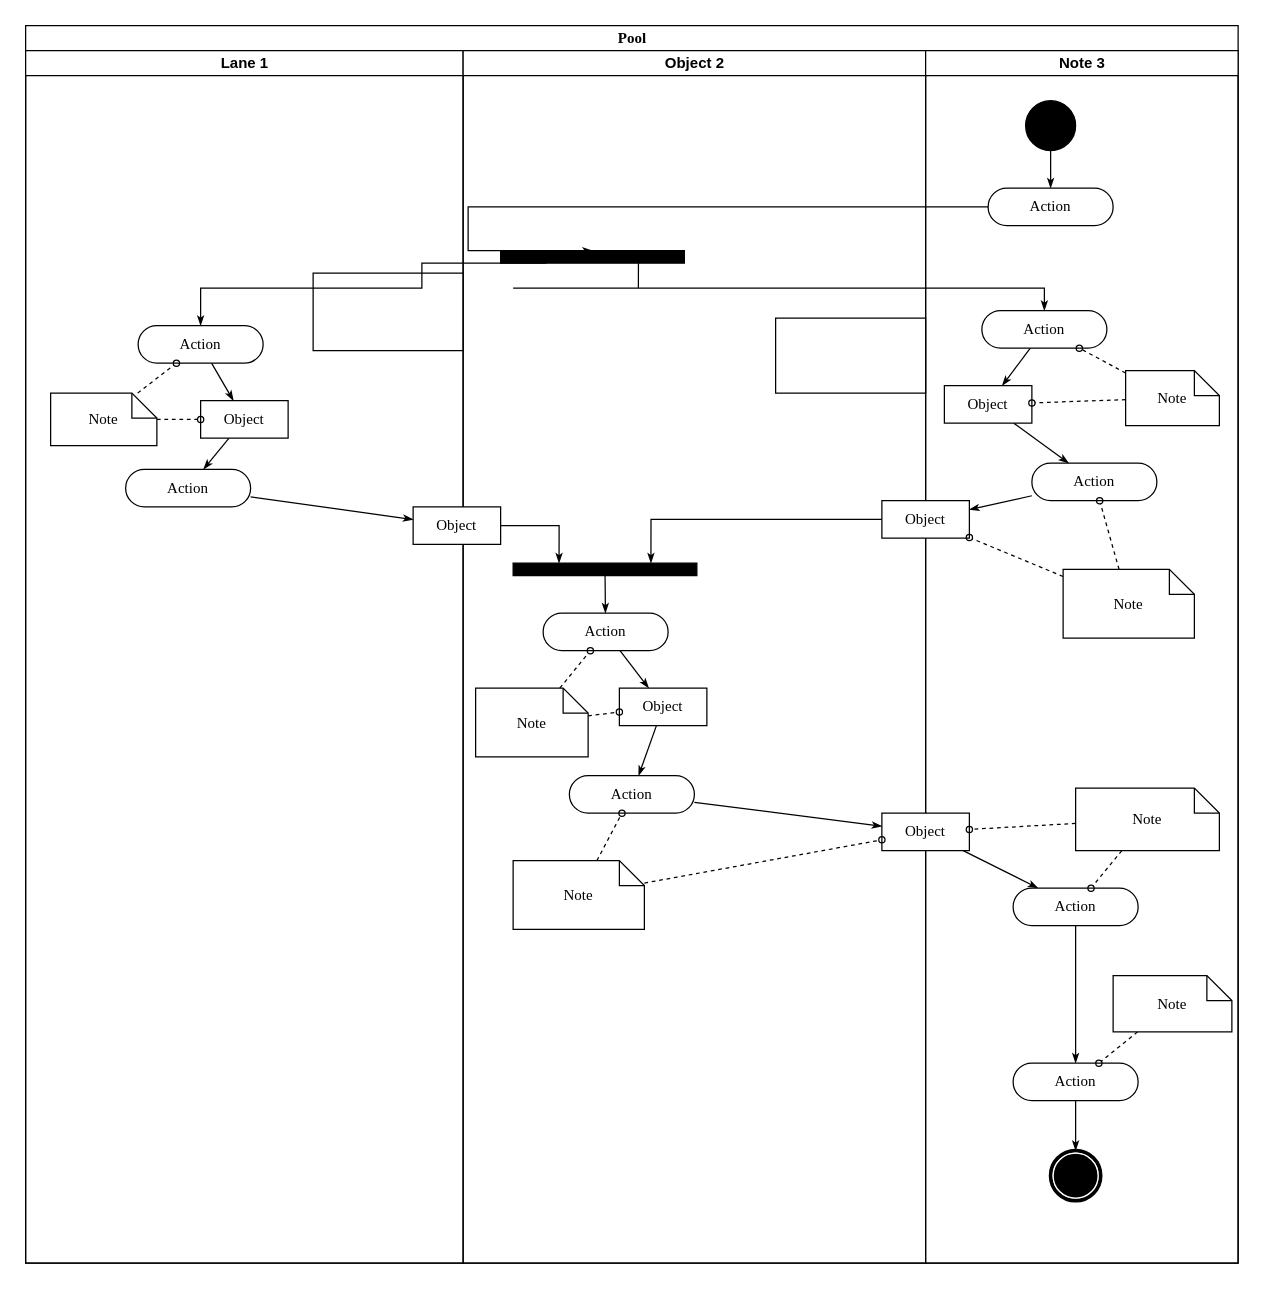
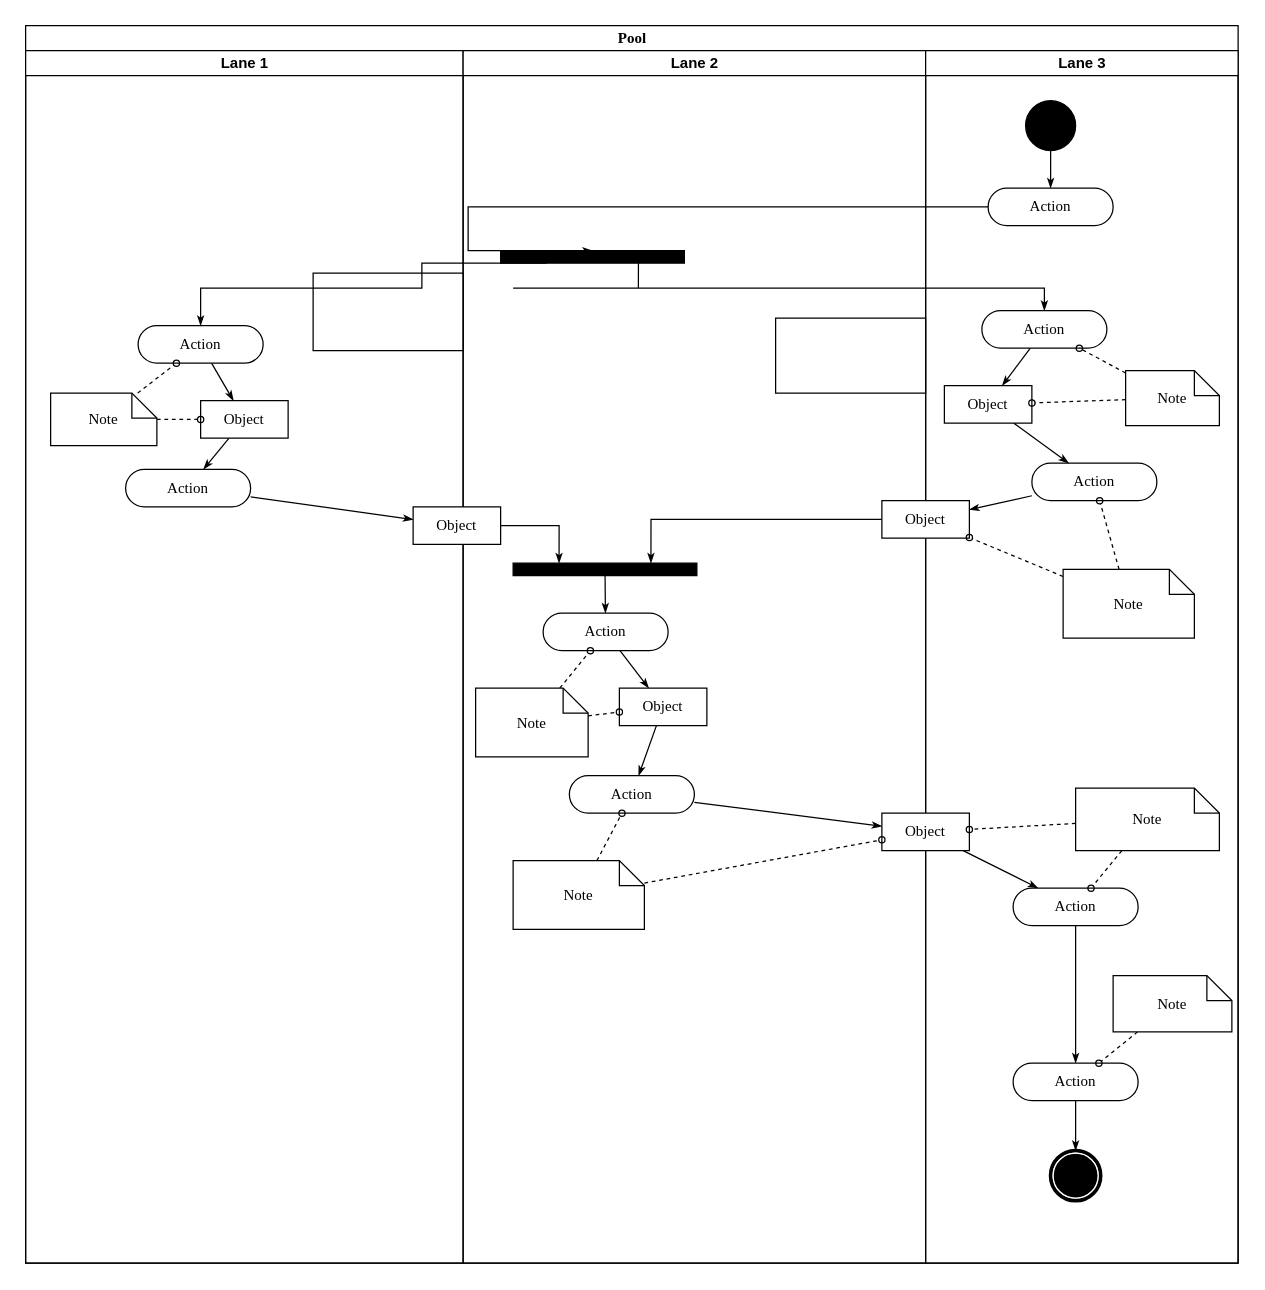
node "Object 2": label "Object 2" -> "Lane 2"
node "Note 3": label "Note 3" -> "Lane 3"
